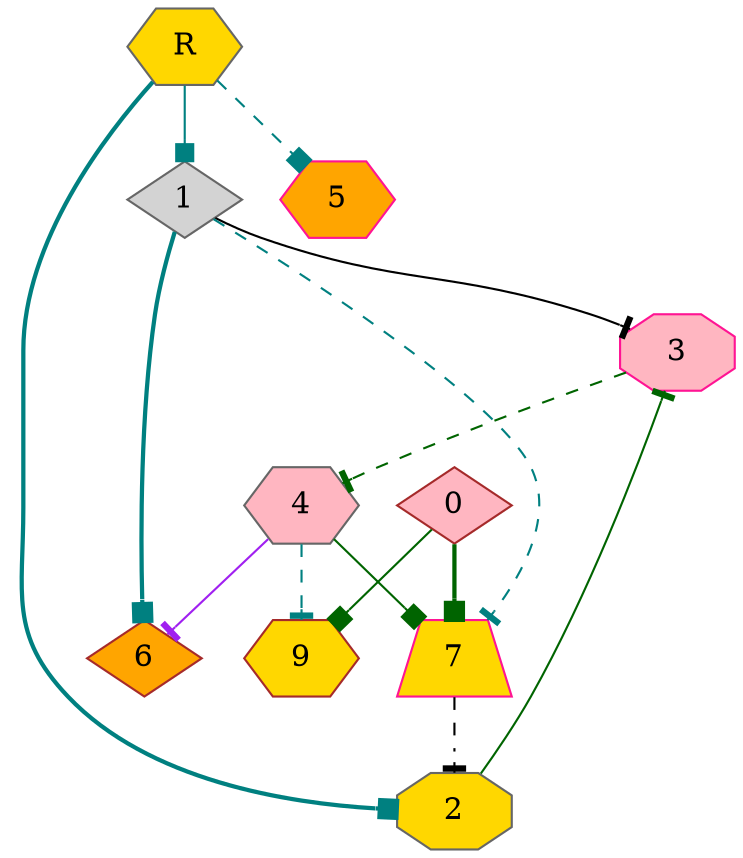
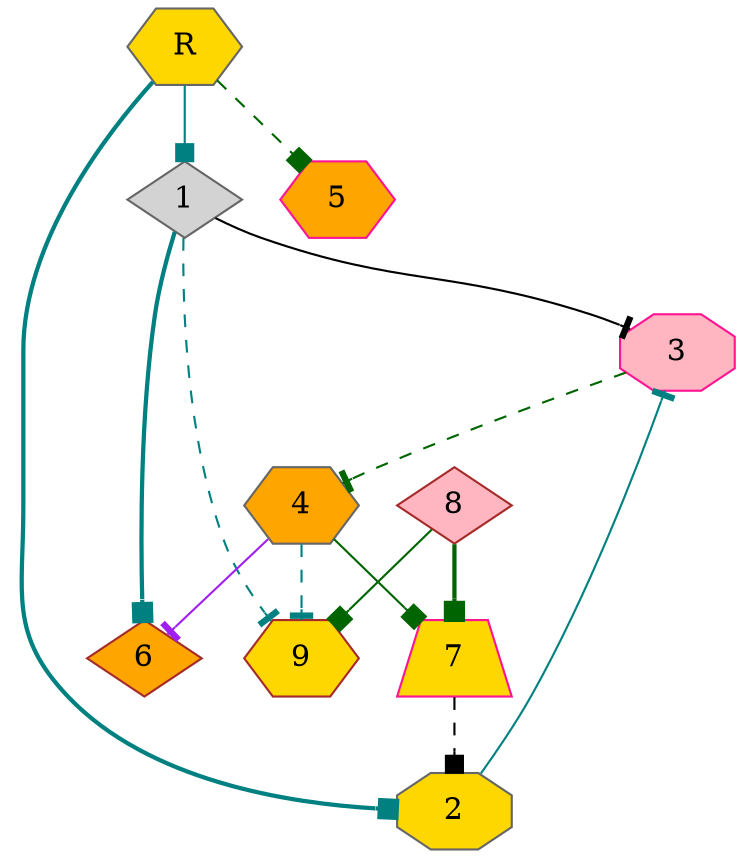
edge "R" -> "5": color teal -> darkgreen
edge "1" -> "7": now "1" -> "9"
node "4": fillcolor lightpink -> orange
node "0": label "0" -> "8"
edge "2" -> "3": color darkgreen -> teal
edge "7" -> "2": arrowhead tee -> box
